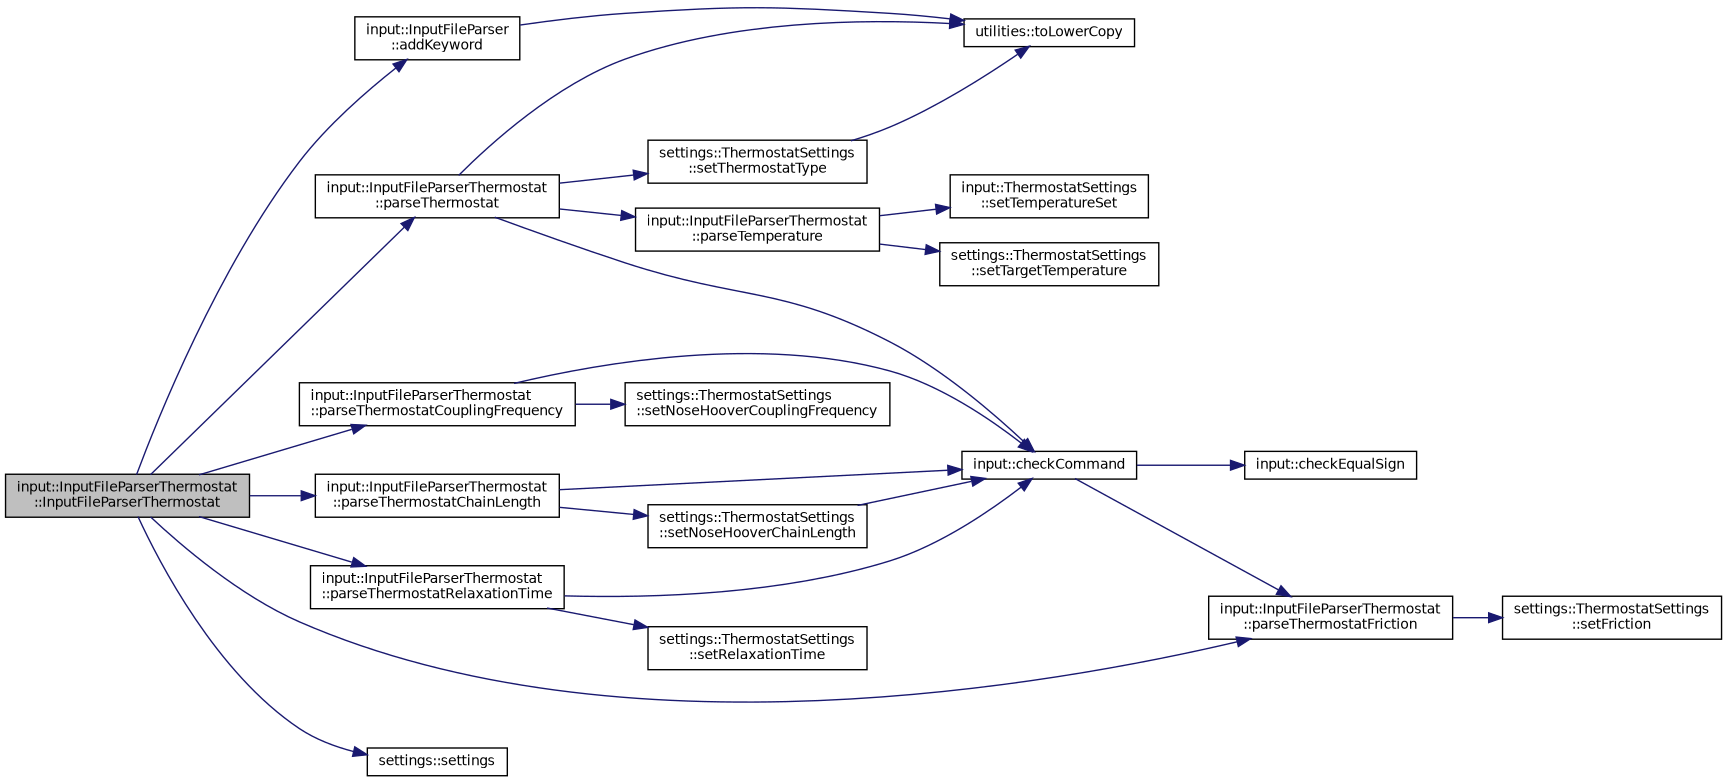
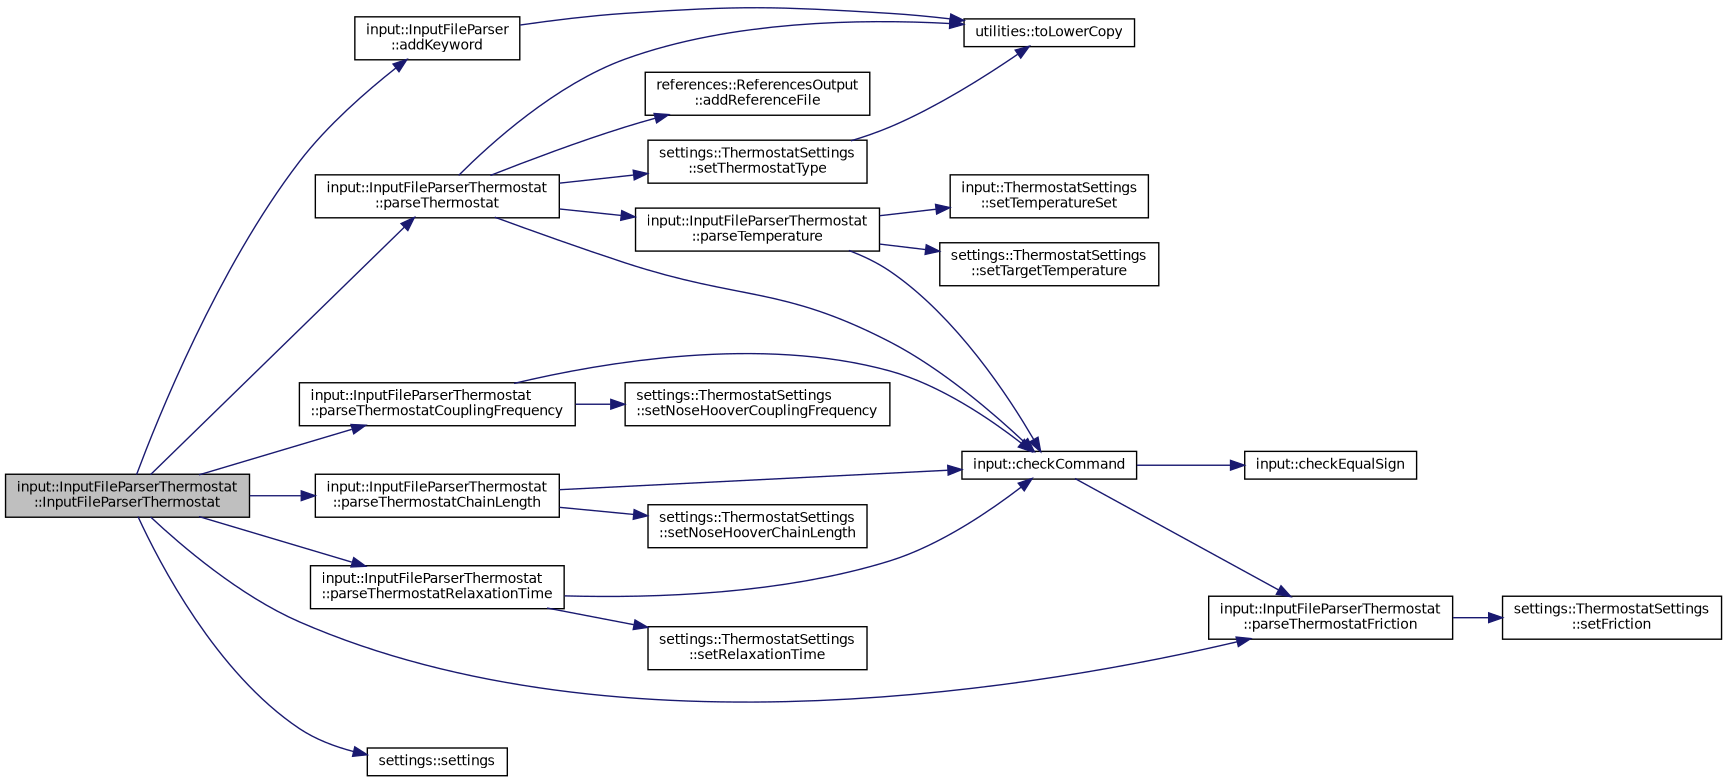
node "references::ReferencesOutput ::addReferenceFile": added
edge "settings::ThermostatSettings ::setNoseHooverChainLength" -> "input::checkCommand": now "input::InputFileParserThermostat ::parseTemperature" -> "input::checkCommand"
